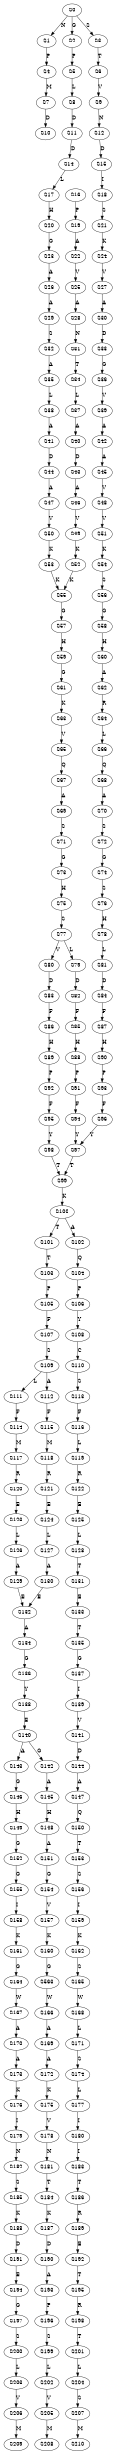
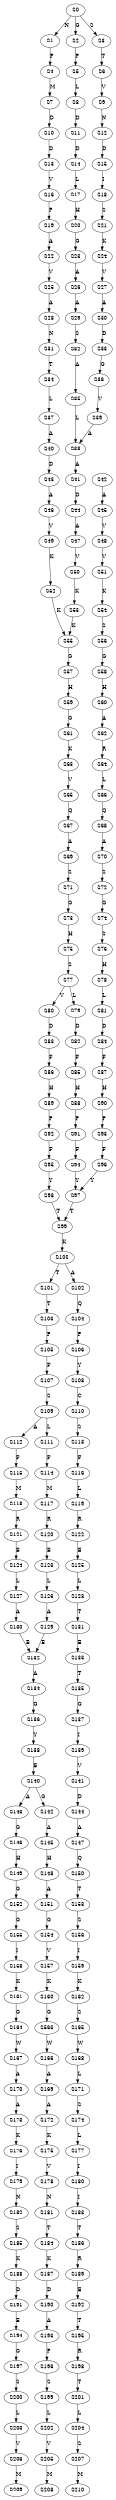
node "S13": added
edge "S39" -> "S42": now "S39" -> "S38"
